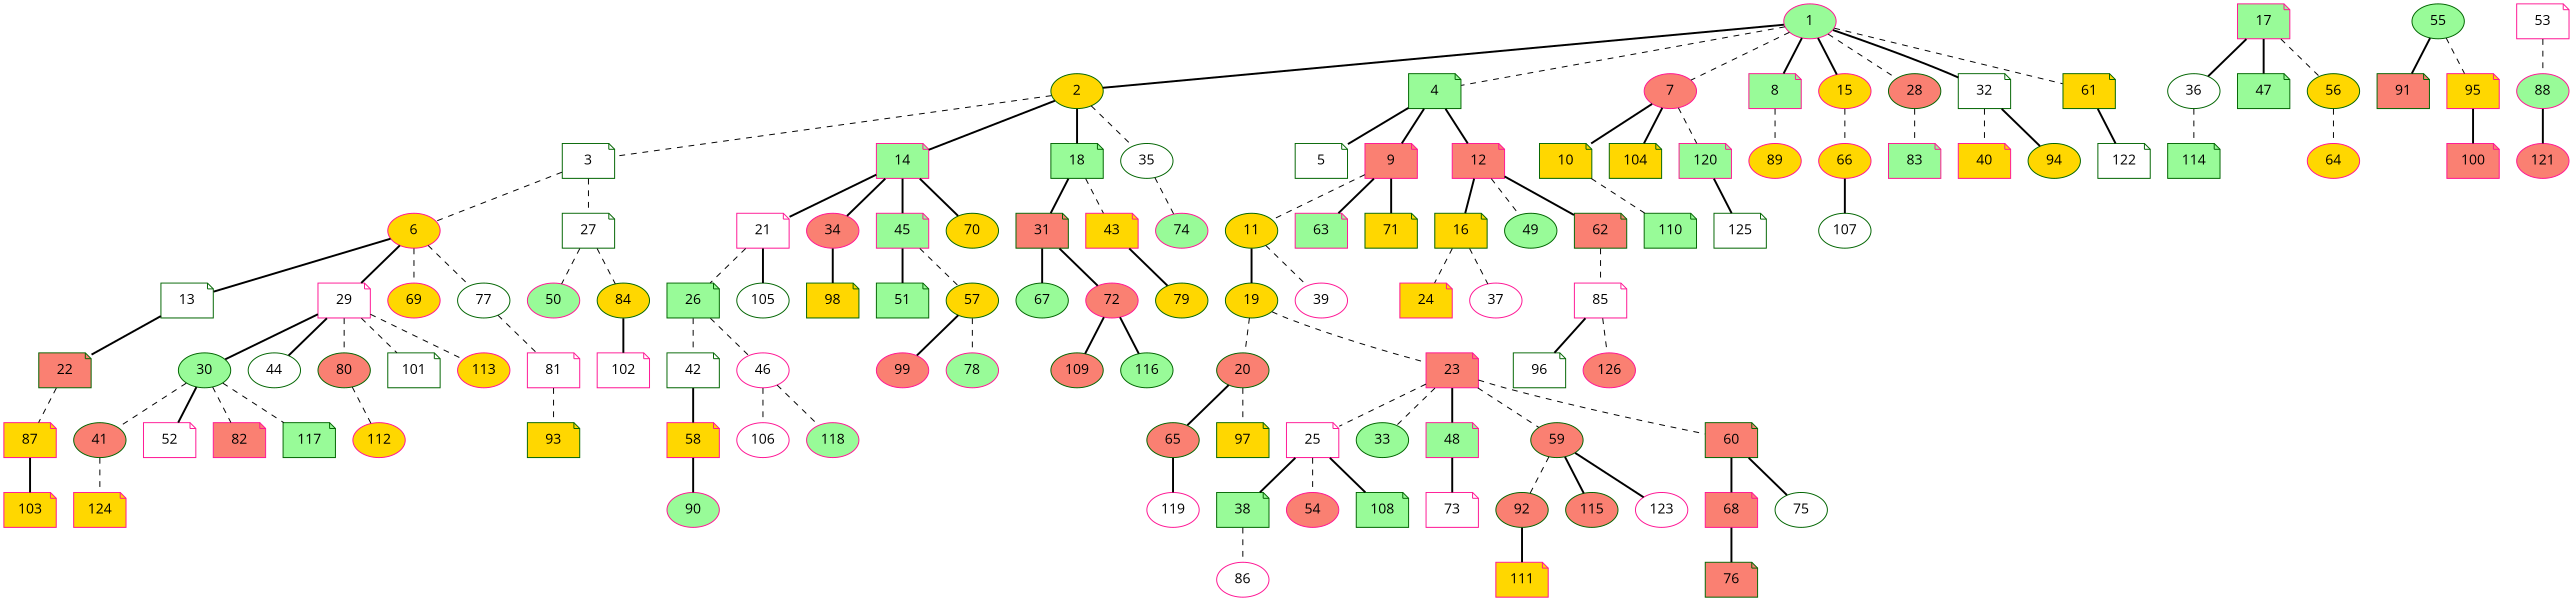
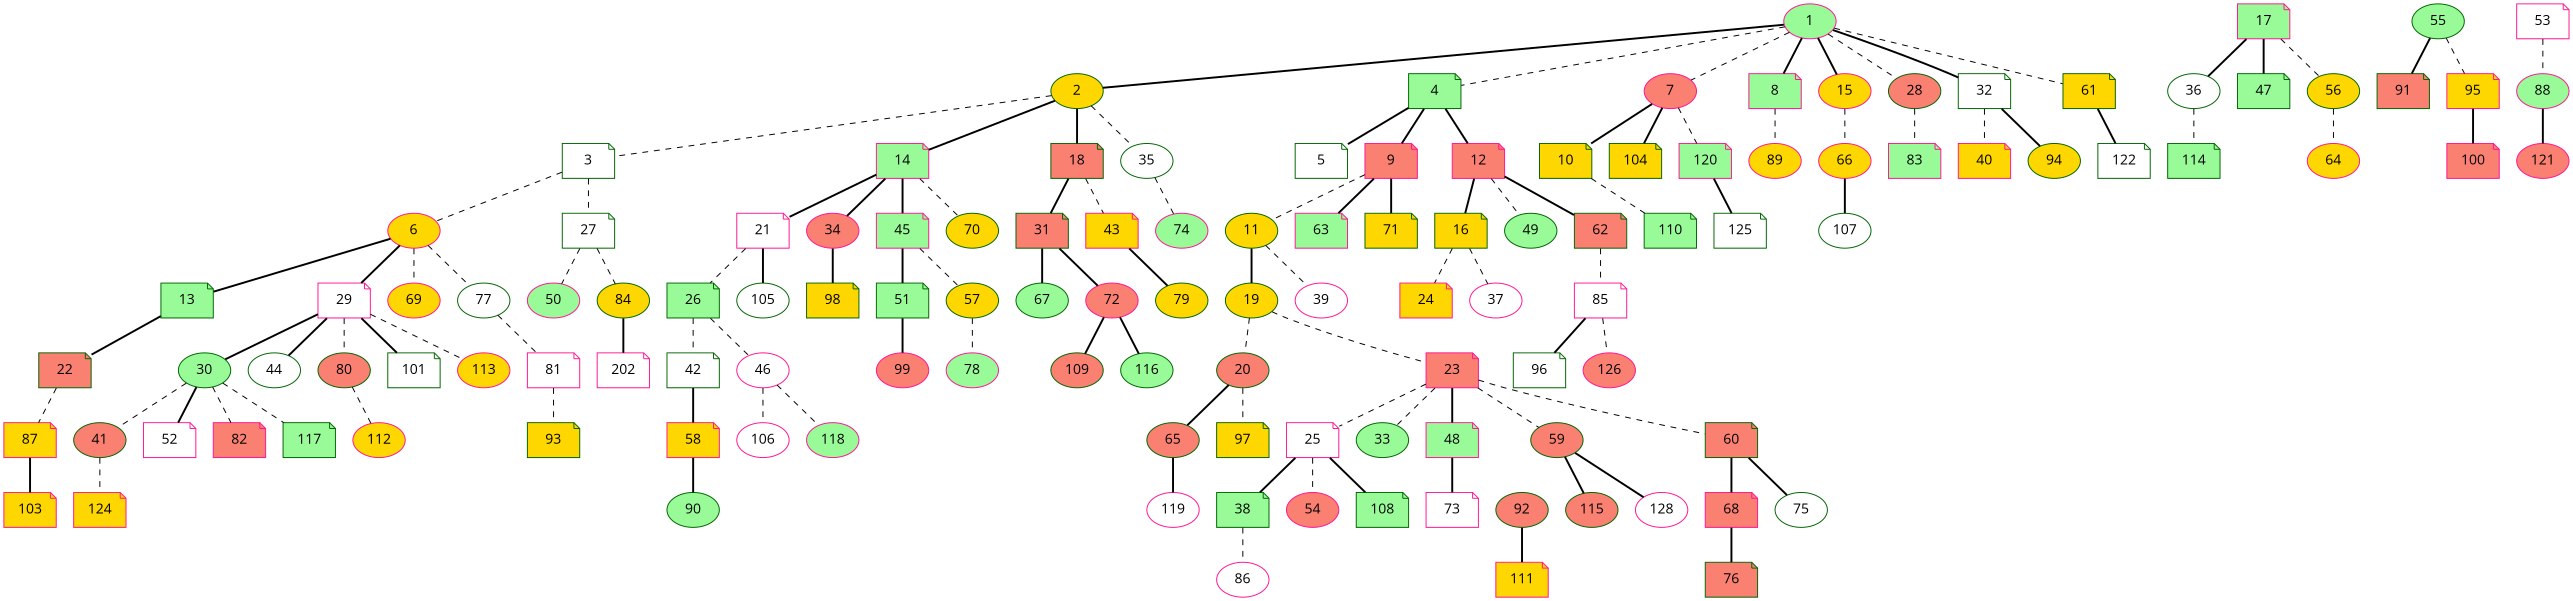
node "18": fillcolor palegreen -> salmon
edge "14" -- "70": style bold -> dashed
node "13": fillcolor white -> palegreen
edge "57" -- "99": now "51" -- "99"
edge "29" -- "101": style dashed -> bold
node "102": label "102" -> "202"
edge "59" -- "92": removed
node "90": color deeppink -> darkgreen
node "123": label "123" -> "128"
